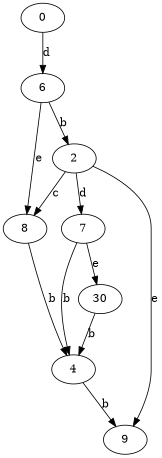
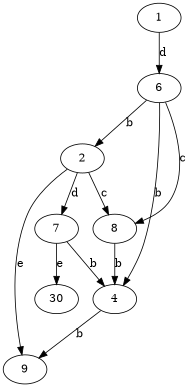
node "0": label "0" -> "1"
edge "6" -> "8": label "e" -> "c"
edge "30" -> "4": now "6" -> "4"
